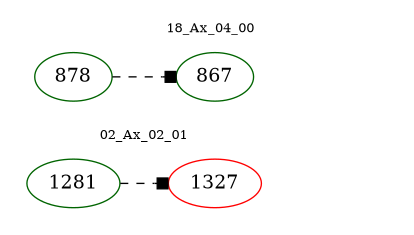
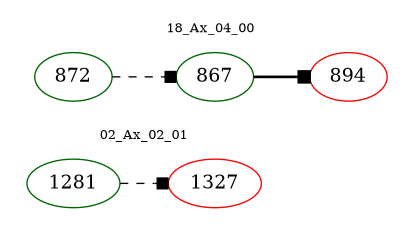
node "878": label "878" -> "872"
node "894": added
